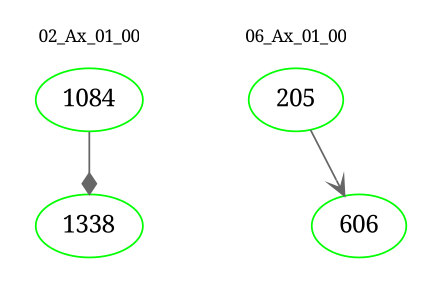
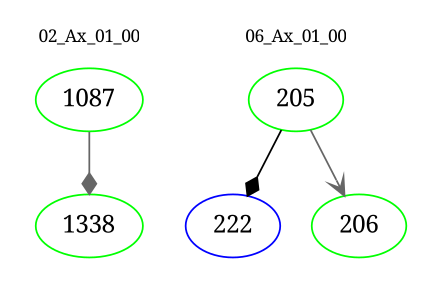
node "1084": label "1084" -> "1087"
node "222": added
node "606": label "606" -> "206"
